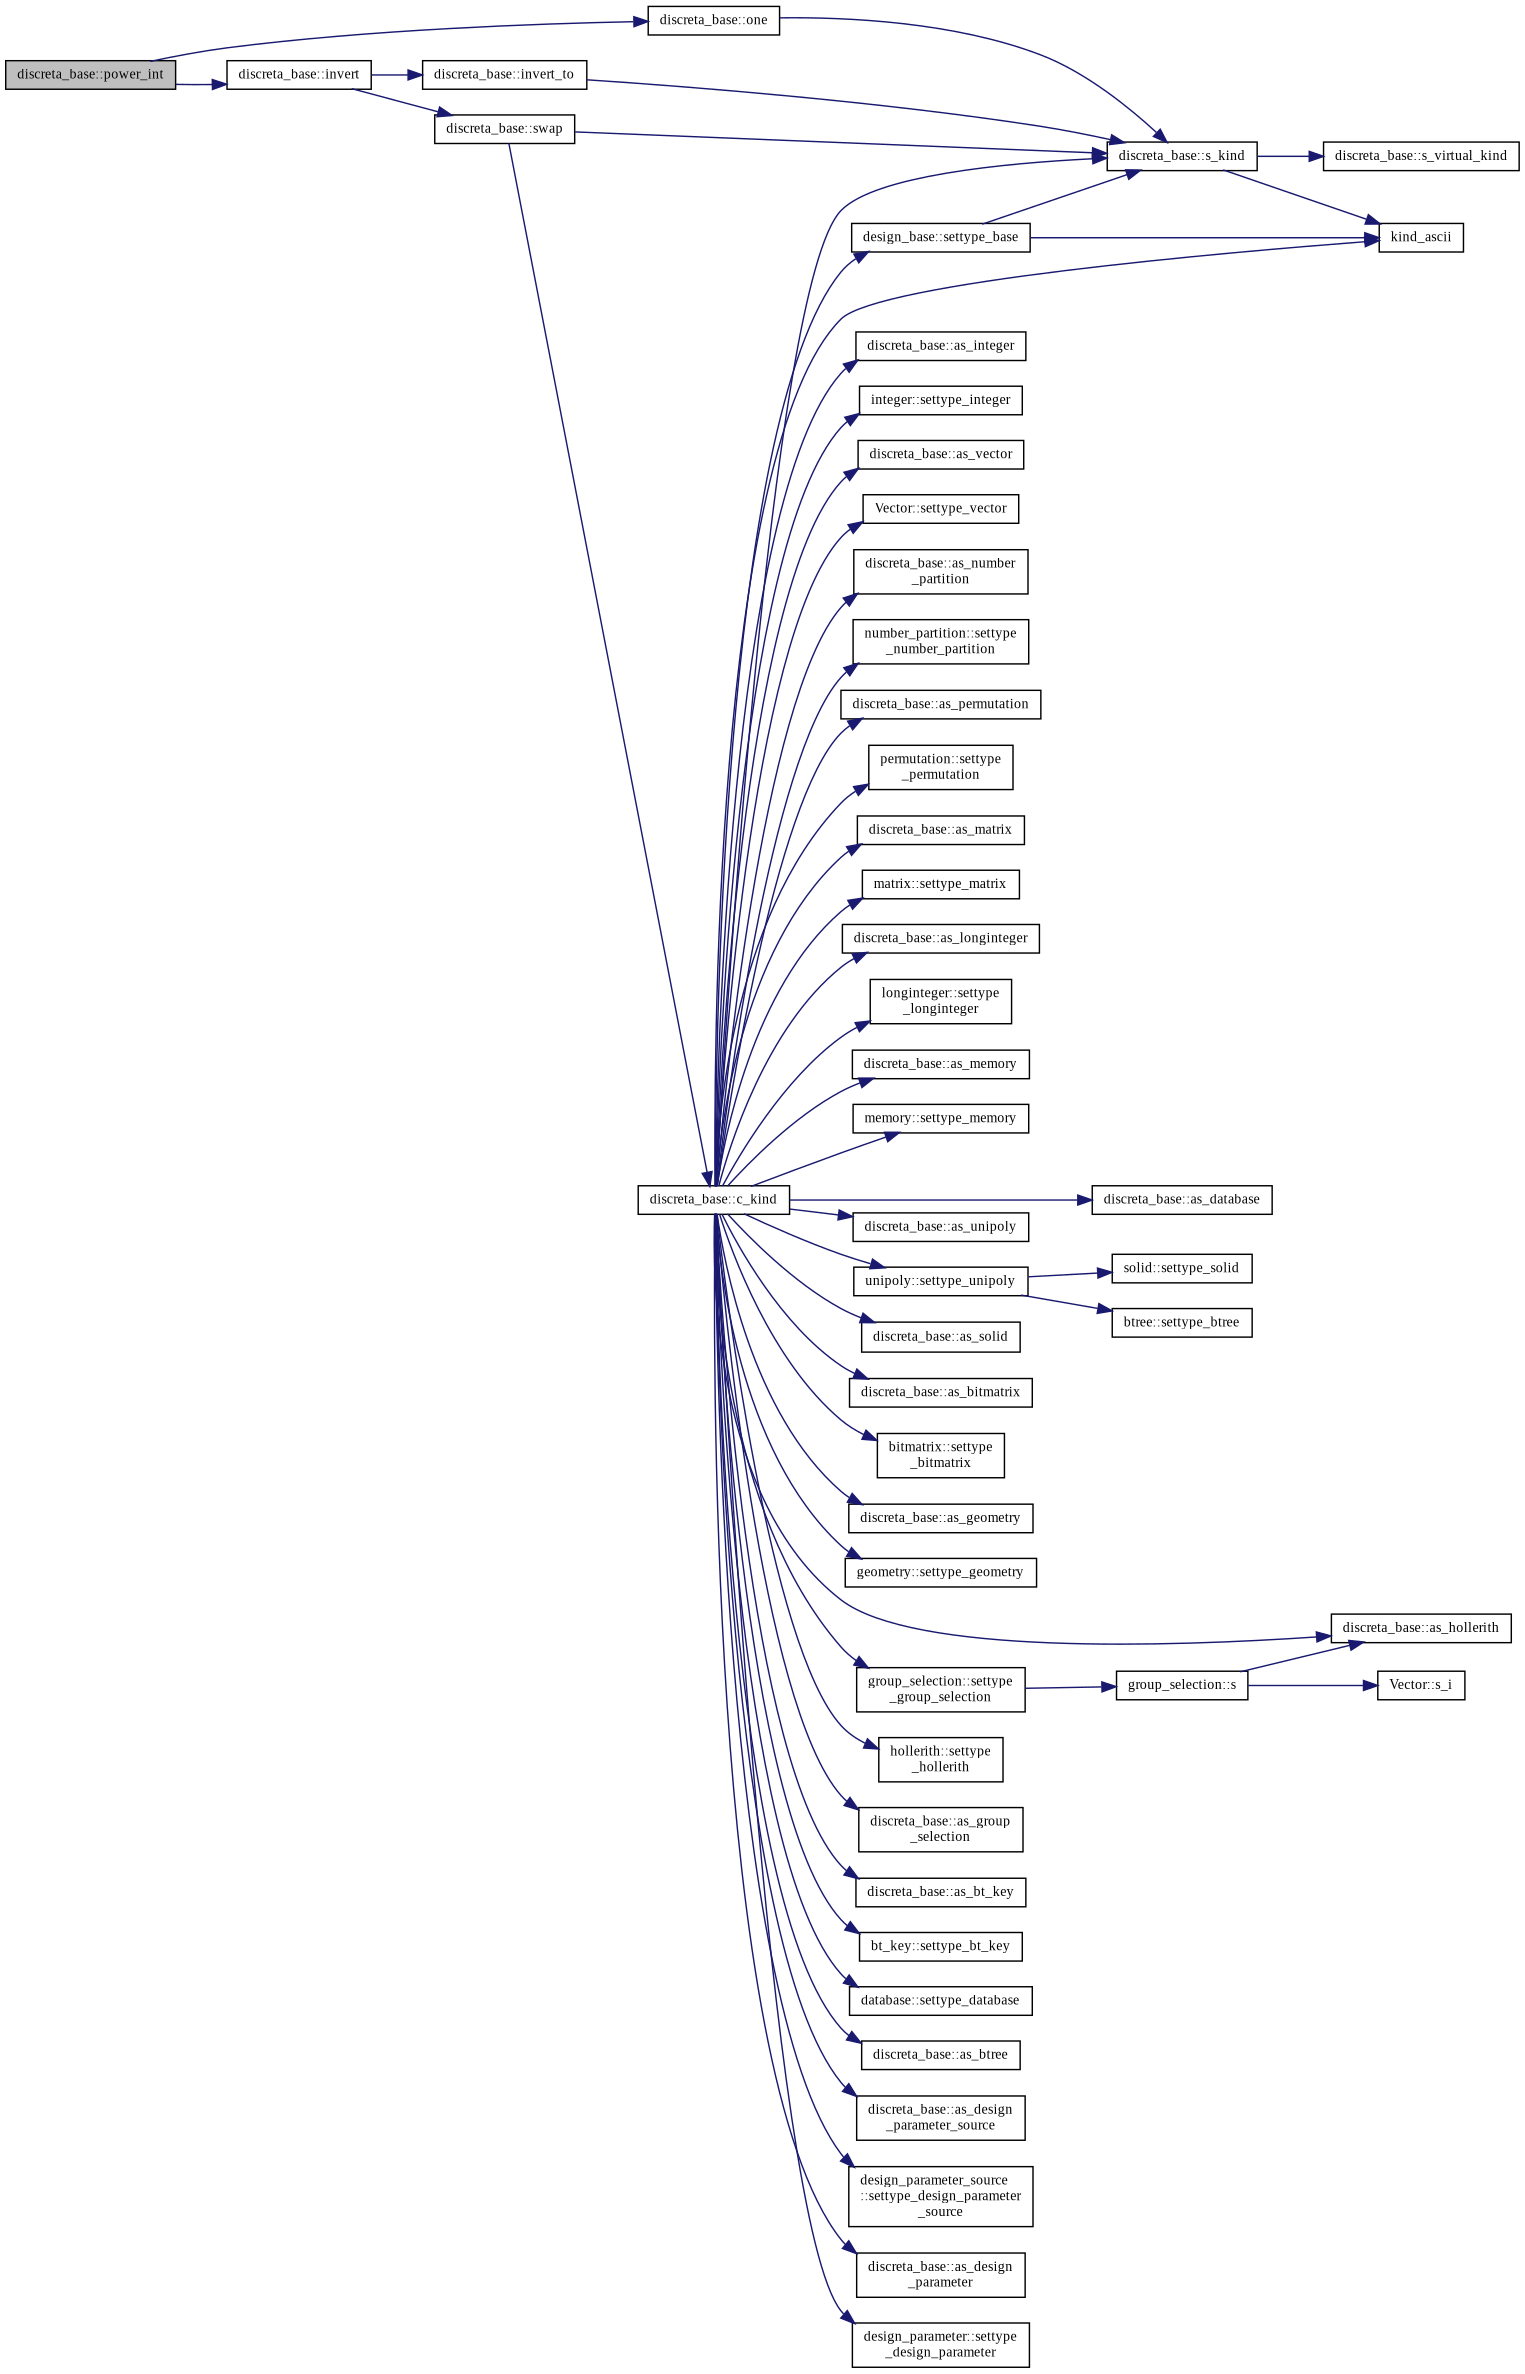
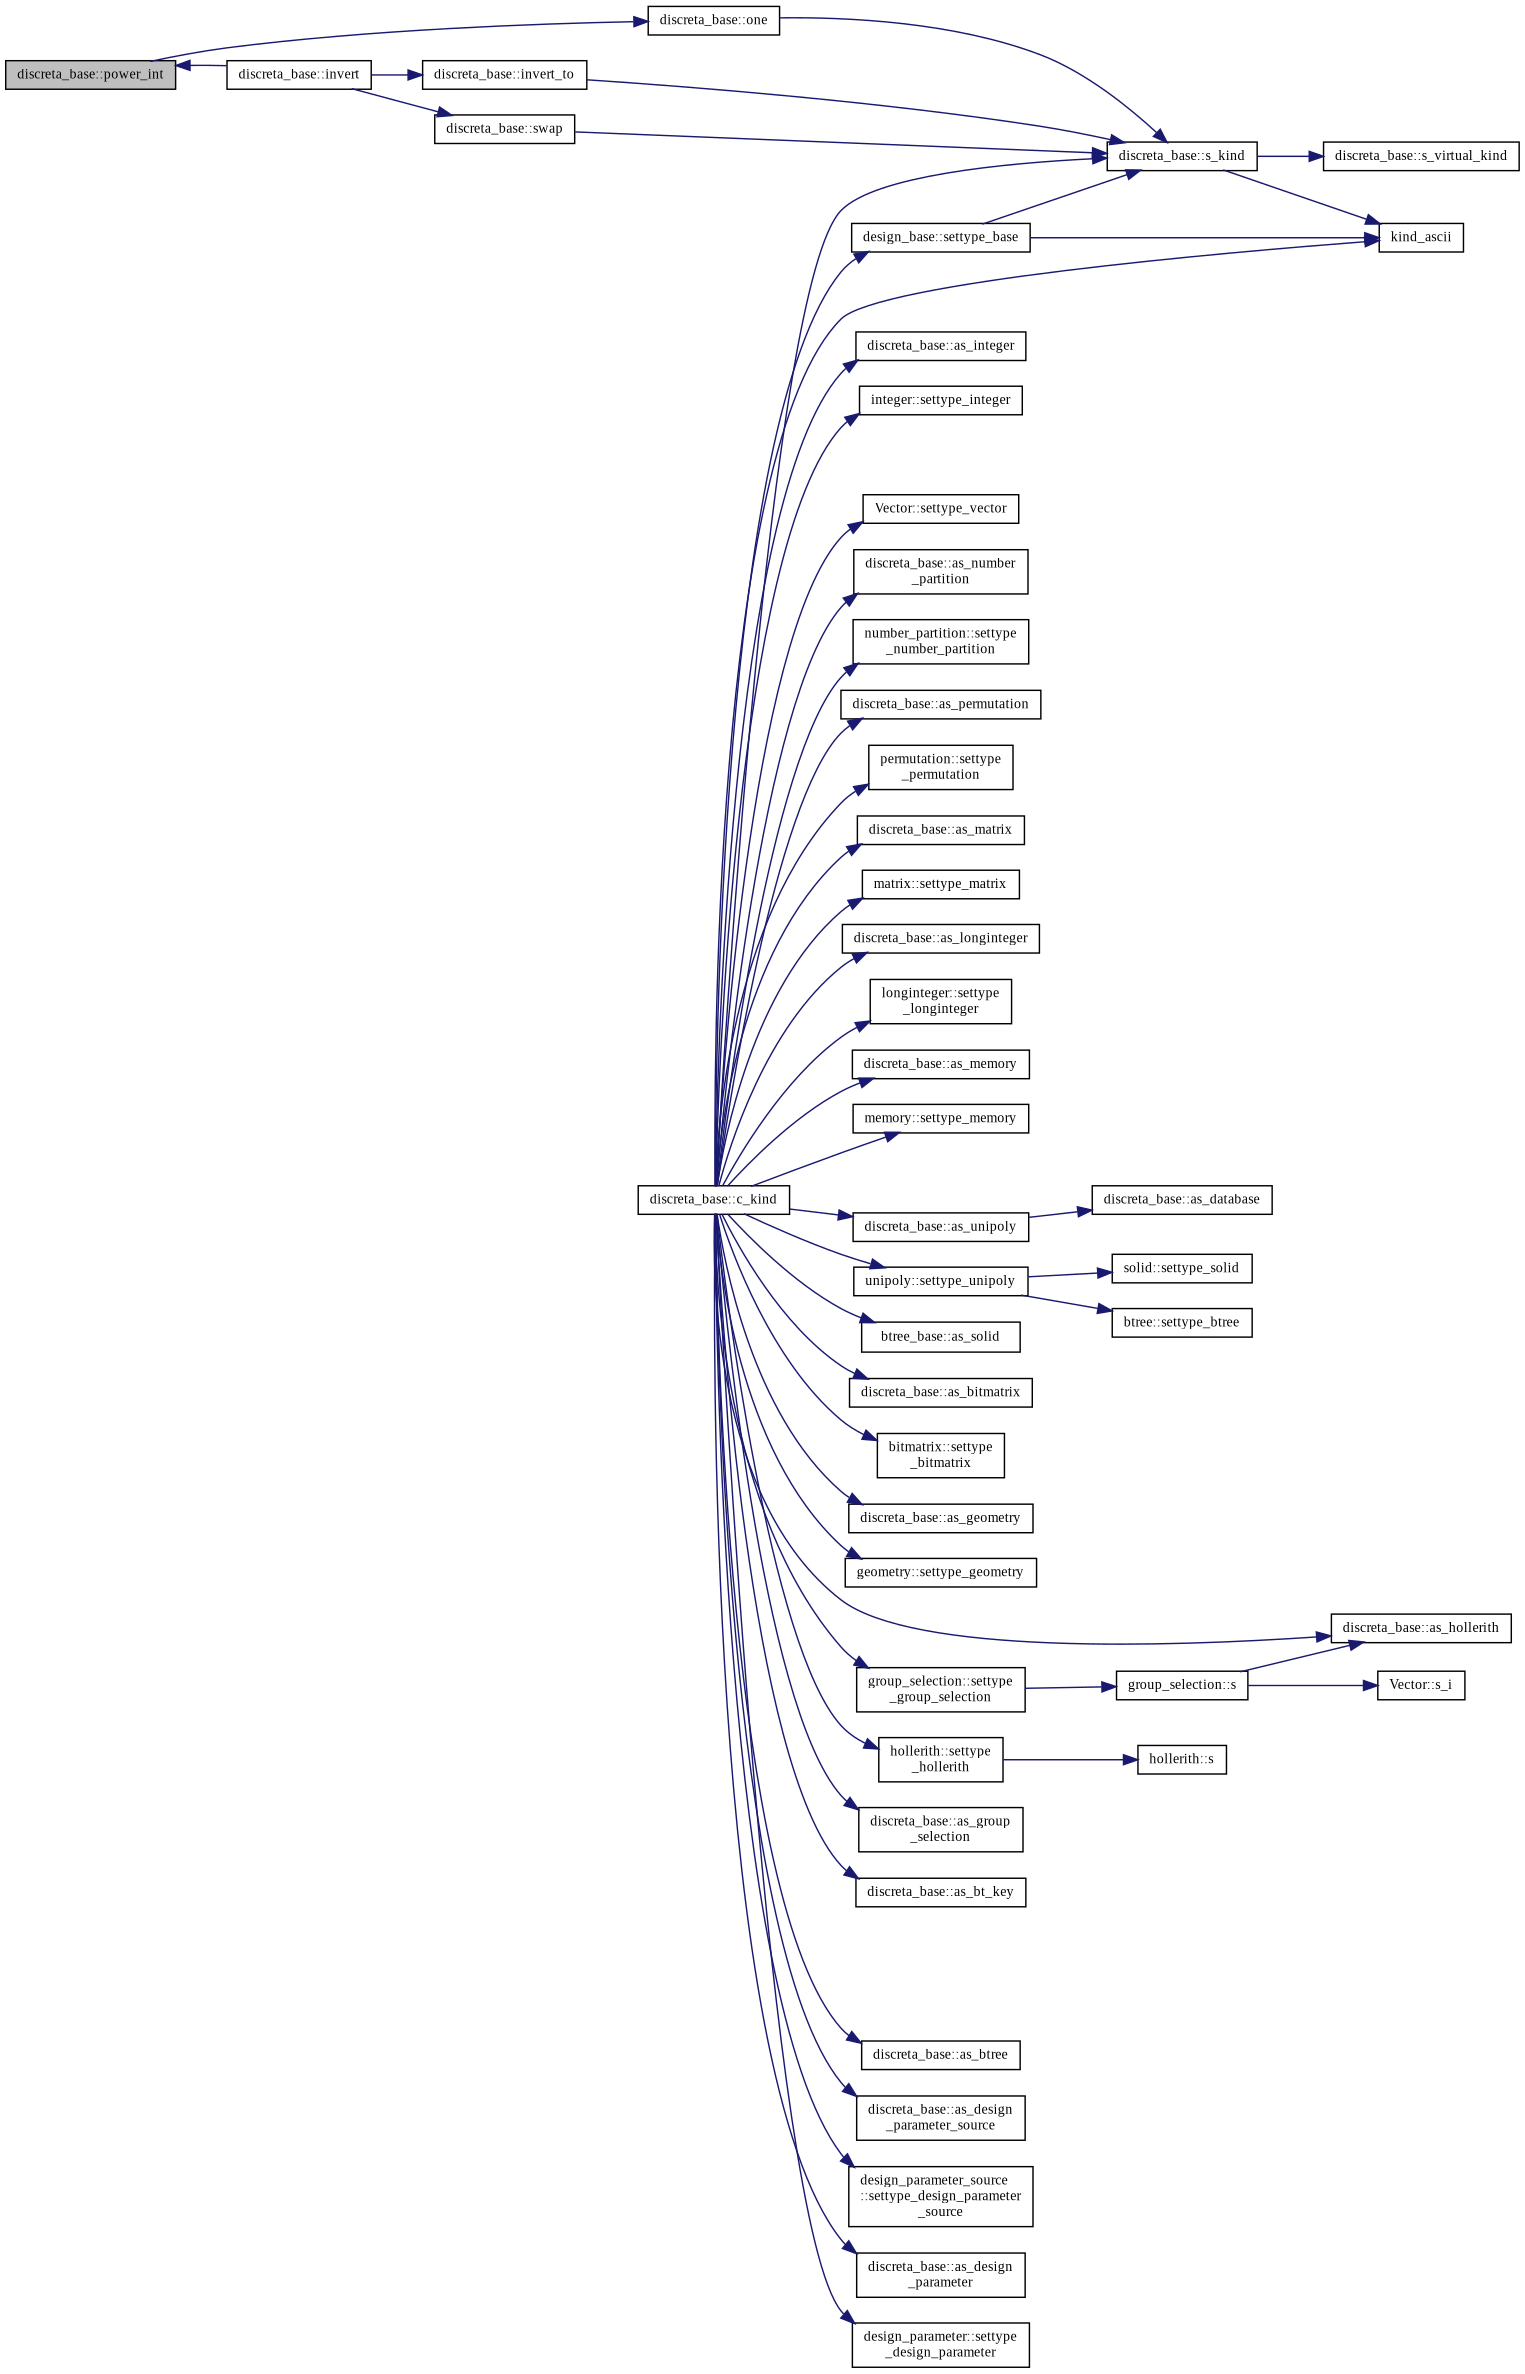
edge "discreta_base::power_int" -> "discreta_base::invert": reversed
node "discreta_base::as_vector": removed
edge "discreta_base::swap" -> "discreta_base::c_kind": removed
edge "discreta_base::c_kind" -> "discreta_base::as_database": now "discreta_base::as_unipoly" -> "discreta_base::as_database"
node "discreta_base::as_solid": label "discreta_base::as_solid" -> "btree_base::as_solid"
node "hollerith::s": added
node "bt_key::settype_bt_key": removed
node "database::settype_database": removed
